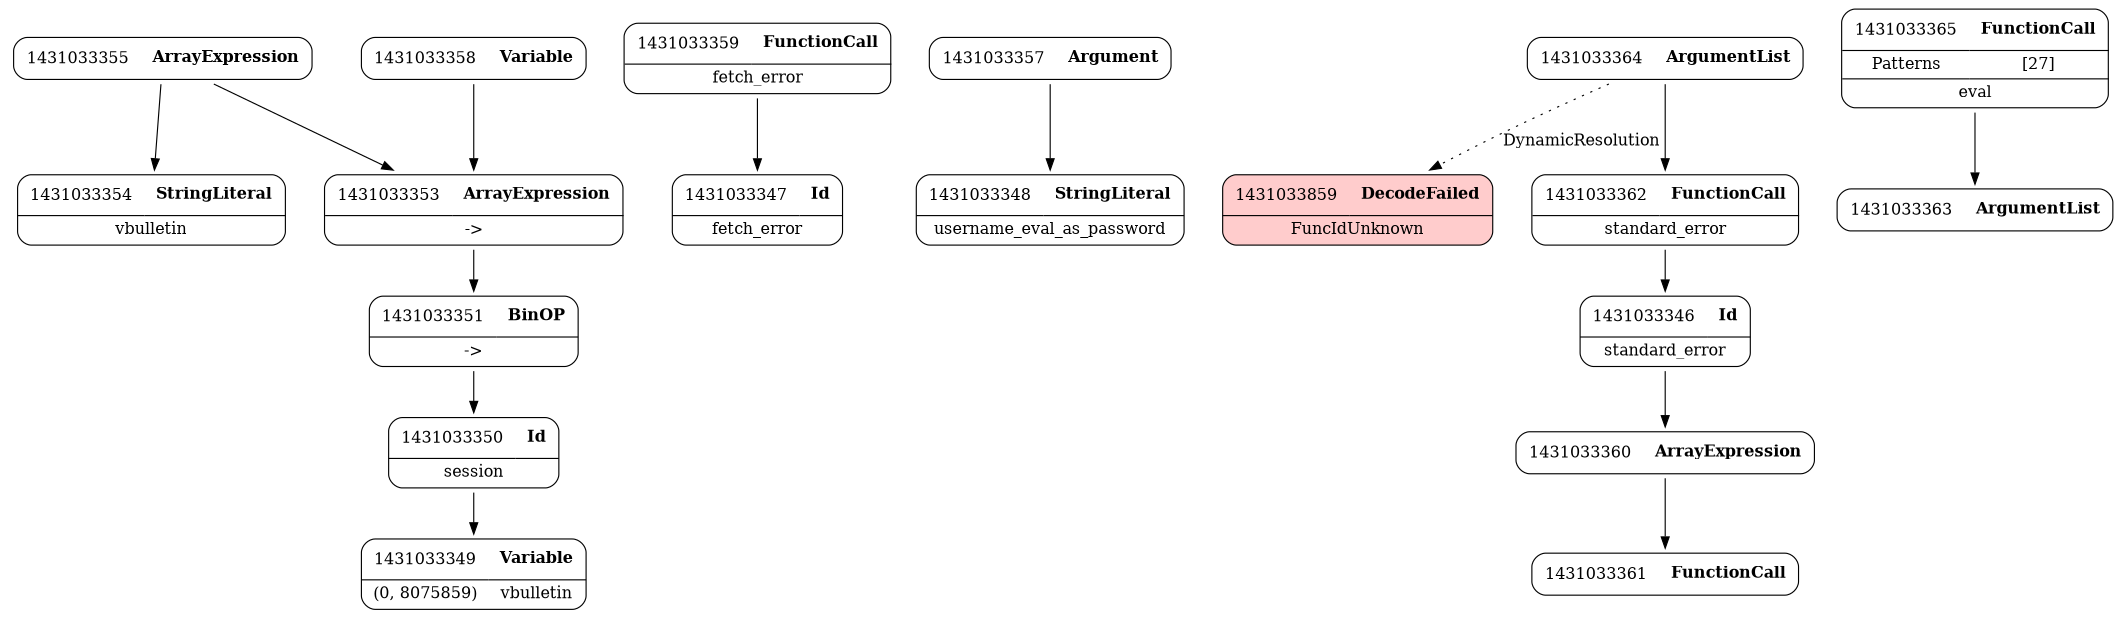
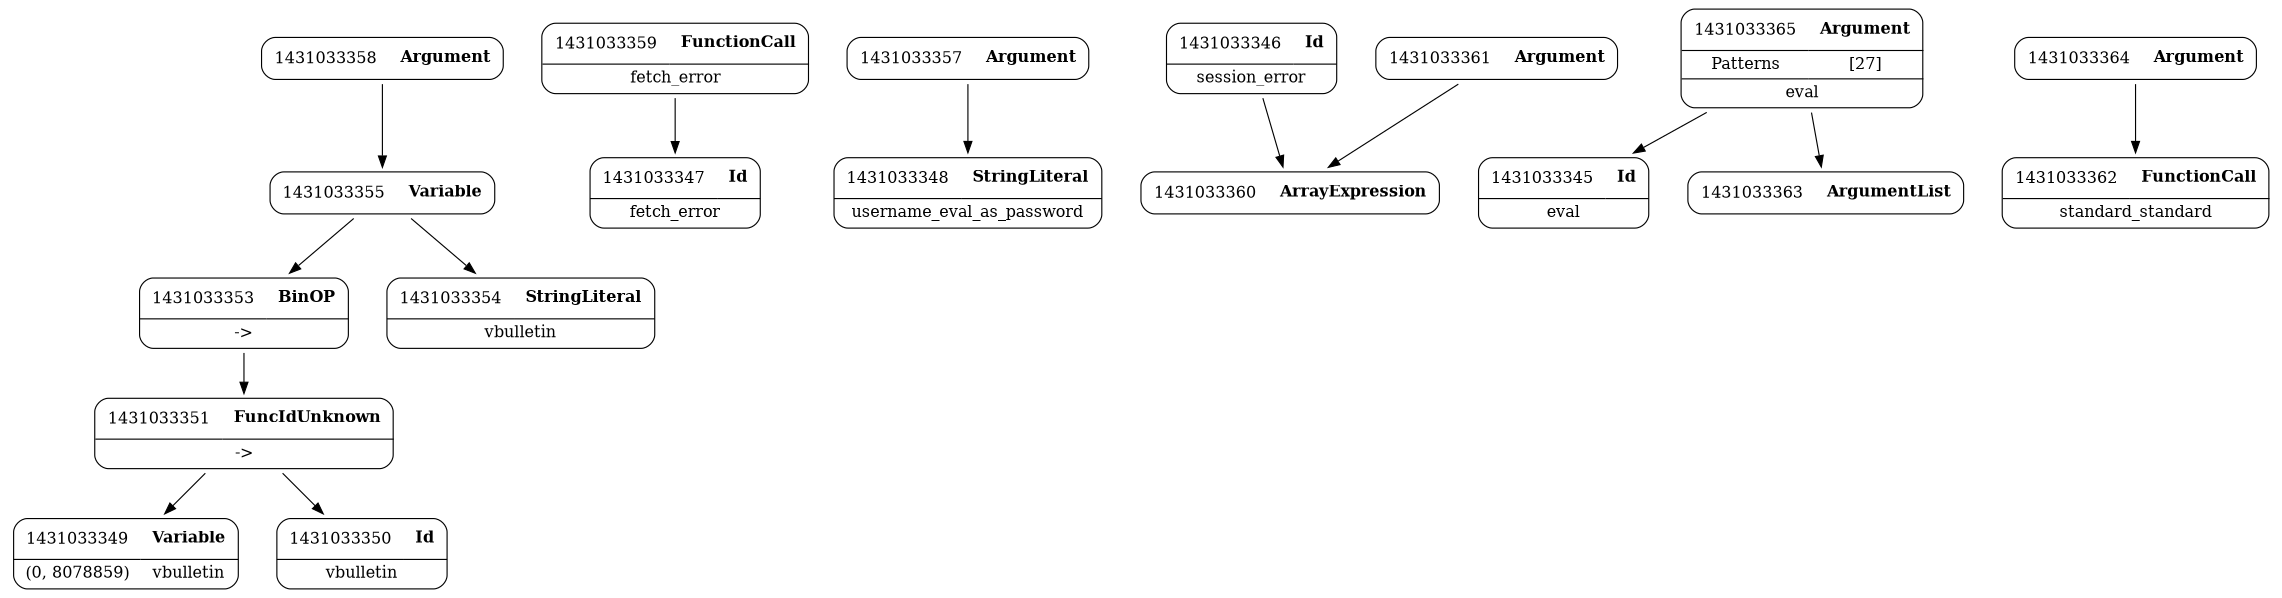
node "1431033365": text "FunctionCall" -> "Argument"
node "1431033355": text "ArrayExpression" -> "Variable"
node "1431033358": text "Variable" -> "Argument"
node "1431033364": text "ArgumentList" -> "Argument"
edge "1431033358" -> "1431033353": now "1431033358" -> "1431033355"
node "1431033345": added
node "1431033353": text "ArrayExpression" -> "BinOP"
node "1431033859": removed
node "1431033362": text "standard_error" -> "standard_standard"
edge "1431033362" -> "1431033346": removed
node "1431033351": text "BinOP" -> "FuncIdUnknown"
node "1431033346": text "standard_error" -> "session_error"
node "1431033350": text "session" -> "vbulletin"
edge "1431033360" -> "1431033361": reversed
edge "1431033350" -> "1431033349": now "1431033351" -> "1431033349"
node "1431033361": text "FunctionCall" -> "Argument"
node "1431033349": text "(0, 8075859)" -> "(0, 8078859)"
